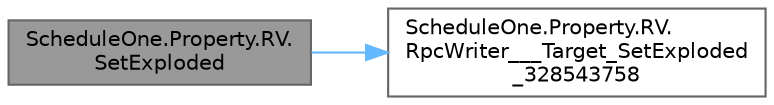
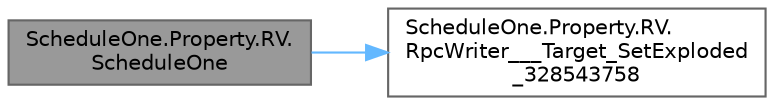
node "ScheduleOne.Property.RV. SetExploded": label "ScheduleOne.Property.RV. SetExploded" -> "ScheduleOne.Property.RV. ScheduleOne"
